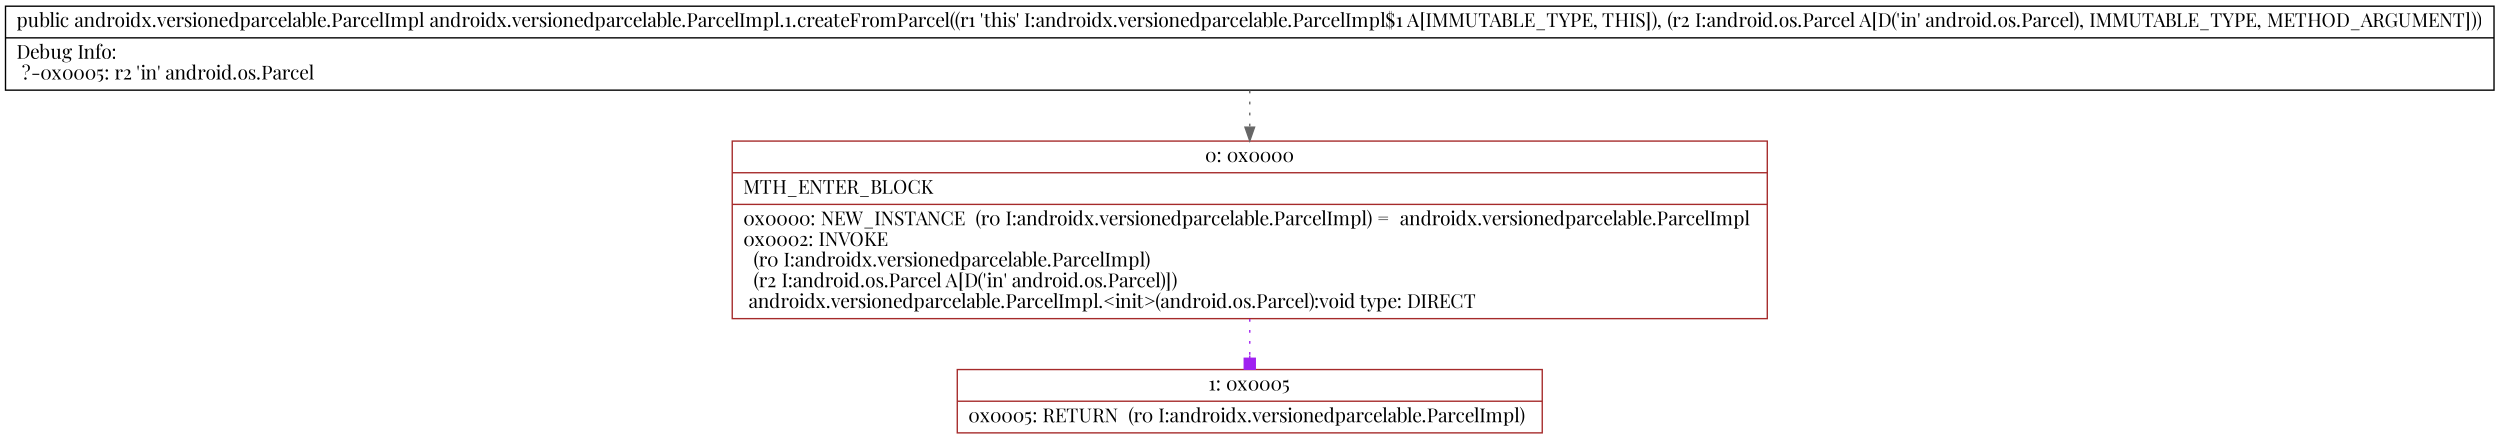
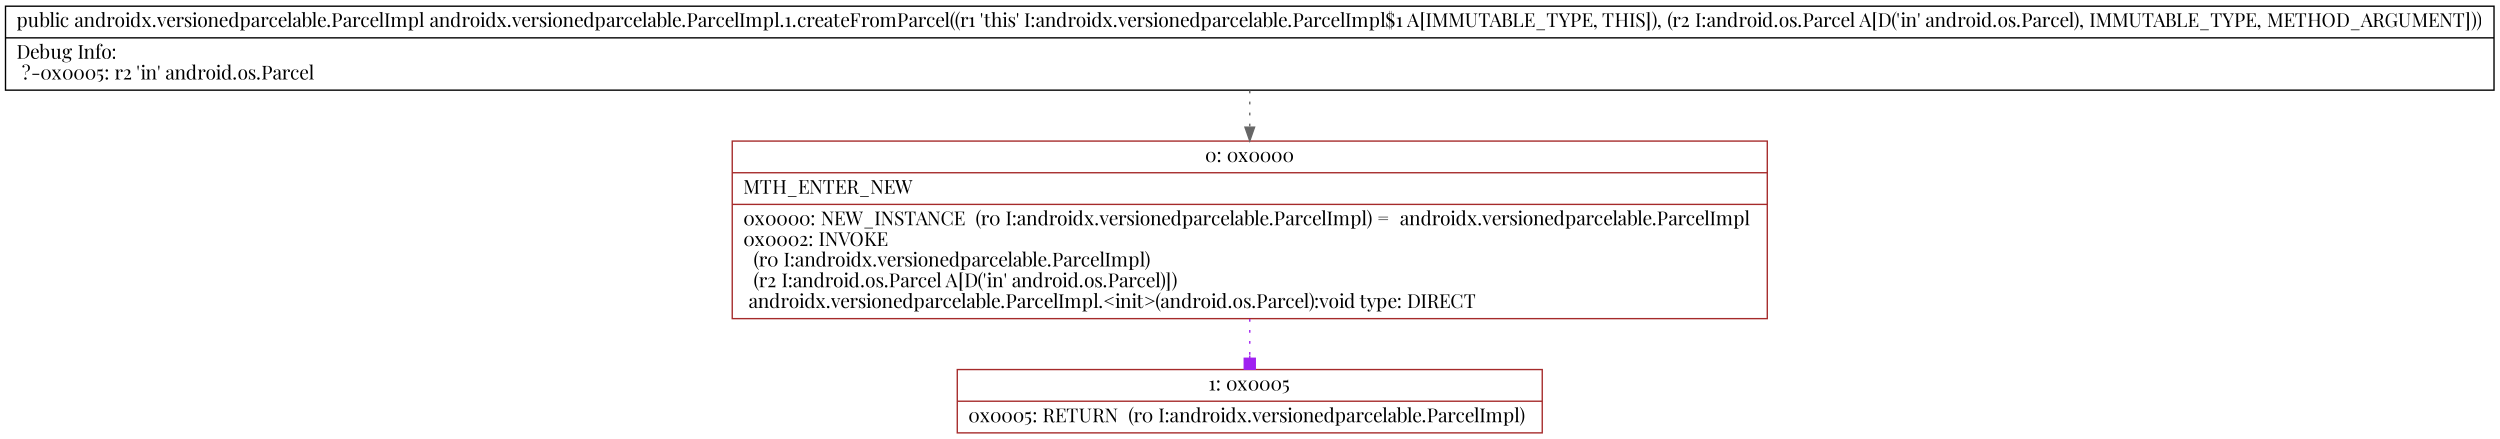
node "0: 0x0000": text "MTH_ENTER_BLOCK" -> "MTH_ENTER_NEW"
